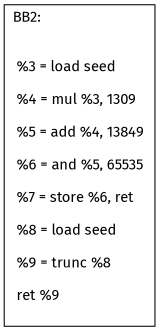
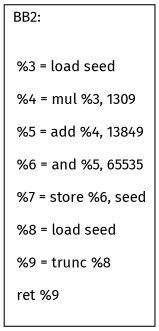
node "BB2:": text "%7 = store %6, ret" -> "%7 = store %6, seed"
